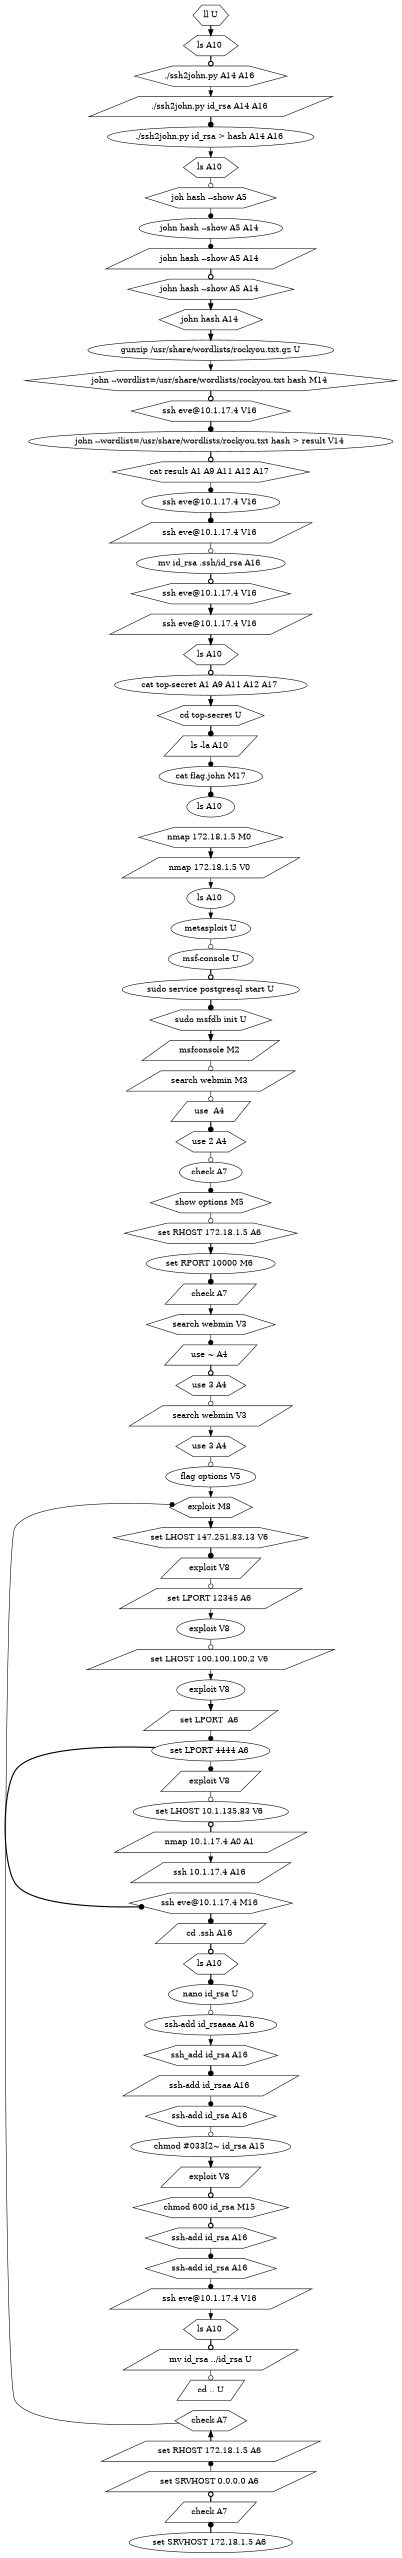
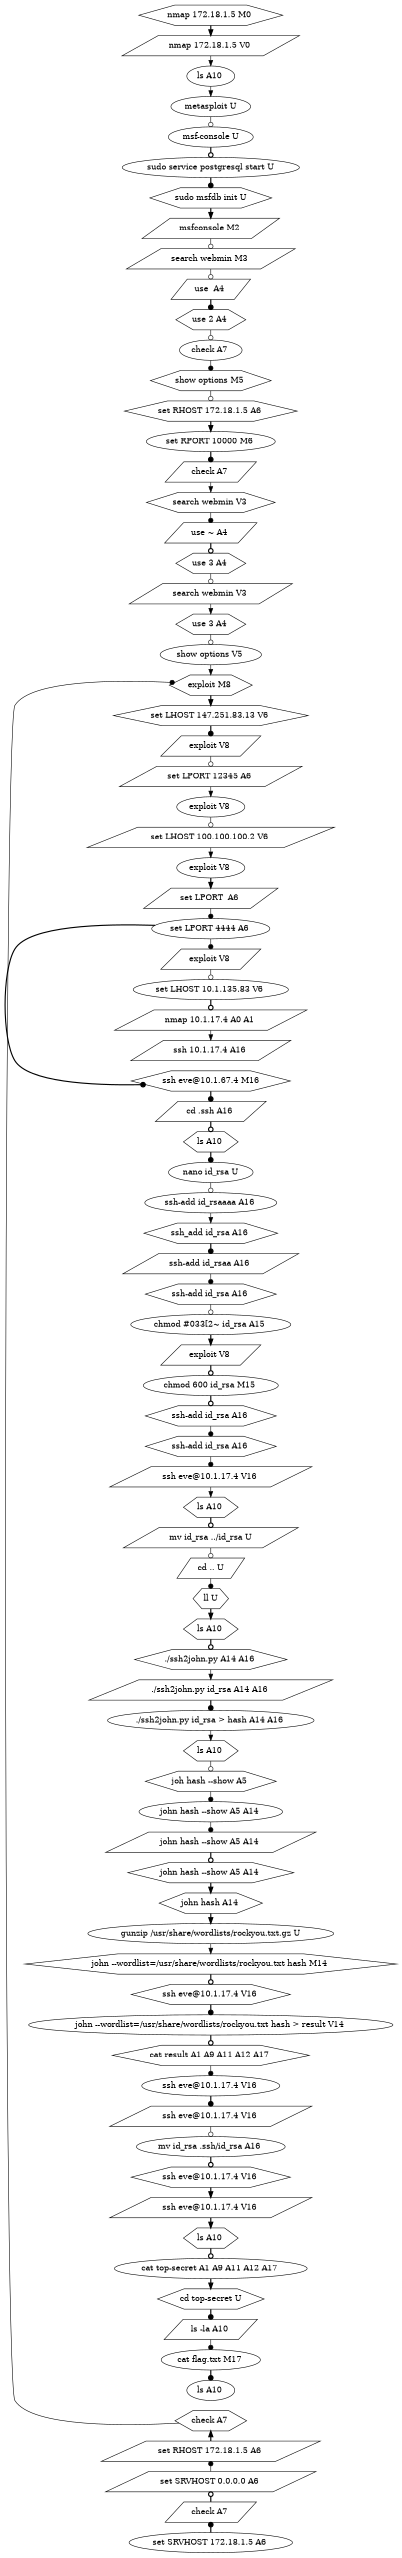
node "cat flag.john M17": label "cat flag.john M17" -> "cat flag.txt M17"
node "flag options V5": label "flag options V5" -> "show options V5"
edge "cd .. U" -> "ll U": added
edge "nmap 10.1.17.4 A0 A1" -> "set LHOST 10.1.135.83 V6": reversed
node "ssh eve@10.1.17.4 M16": label "ssh eve@10.1.17.4 M16" -> "ssh eve@10.1.67.4 M16"
node "chmod 600 id_rsa M15": shape hexagon -> ellipse
